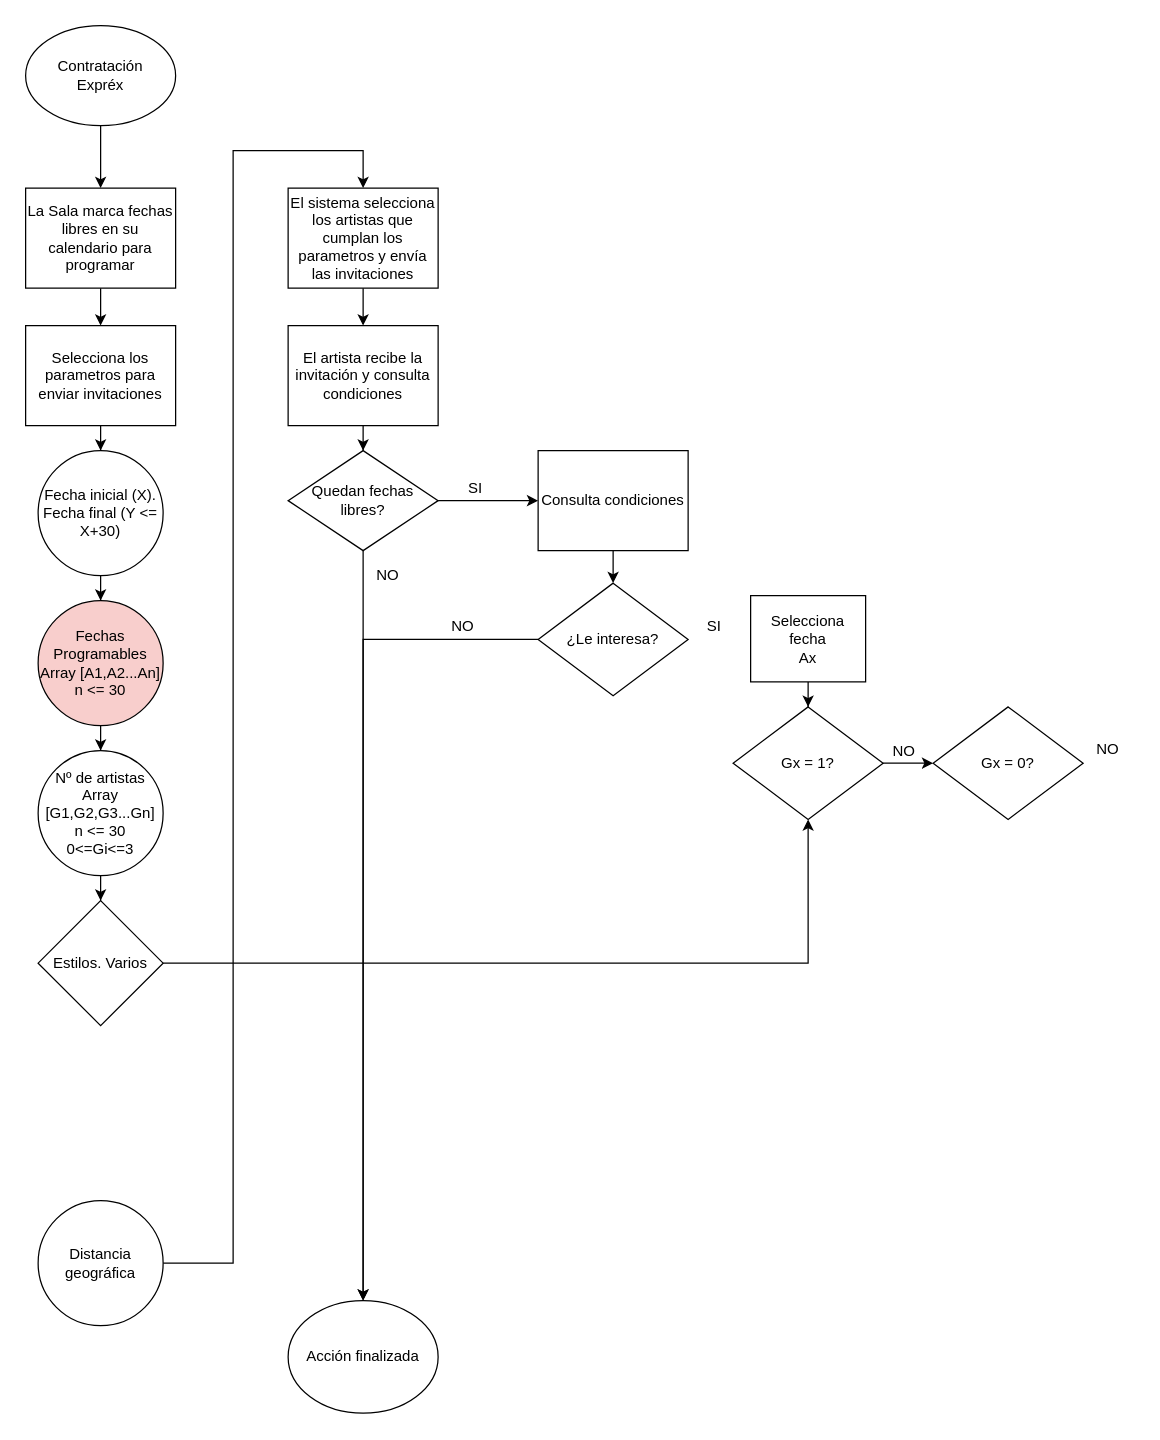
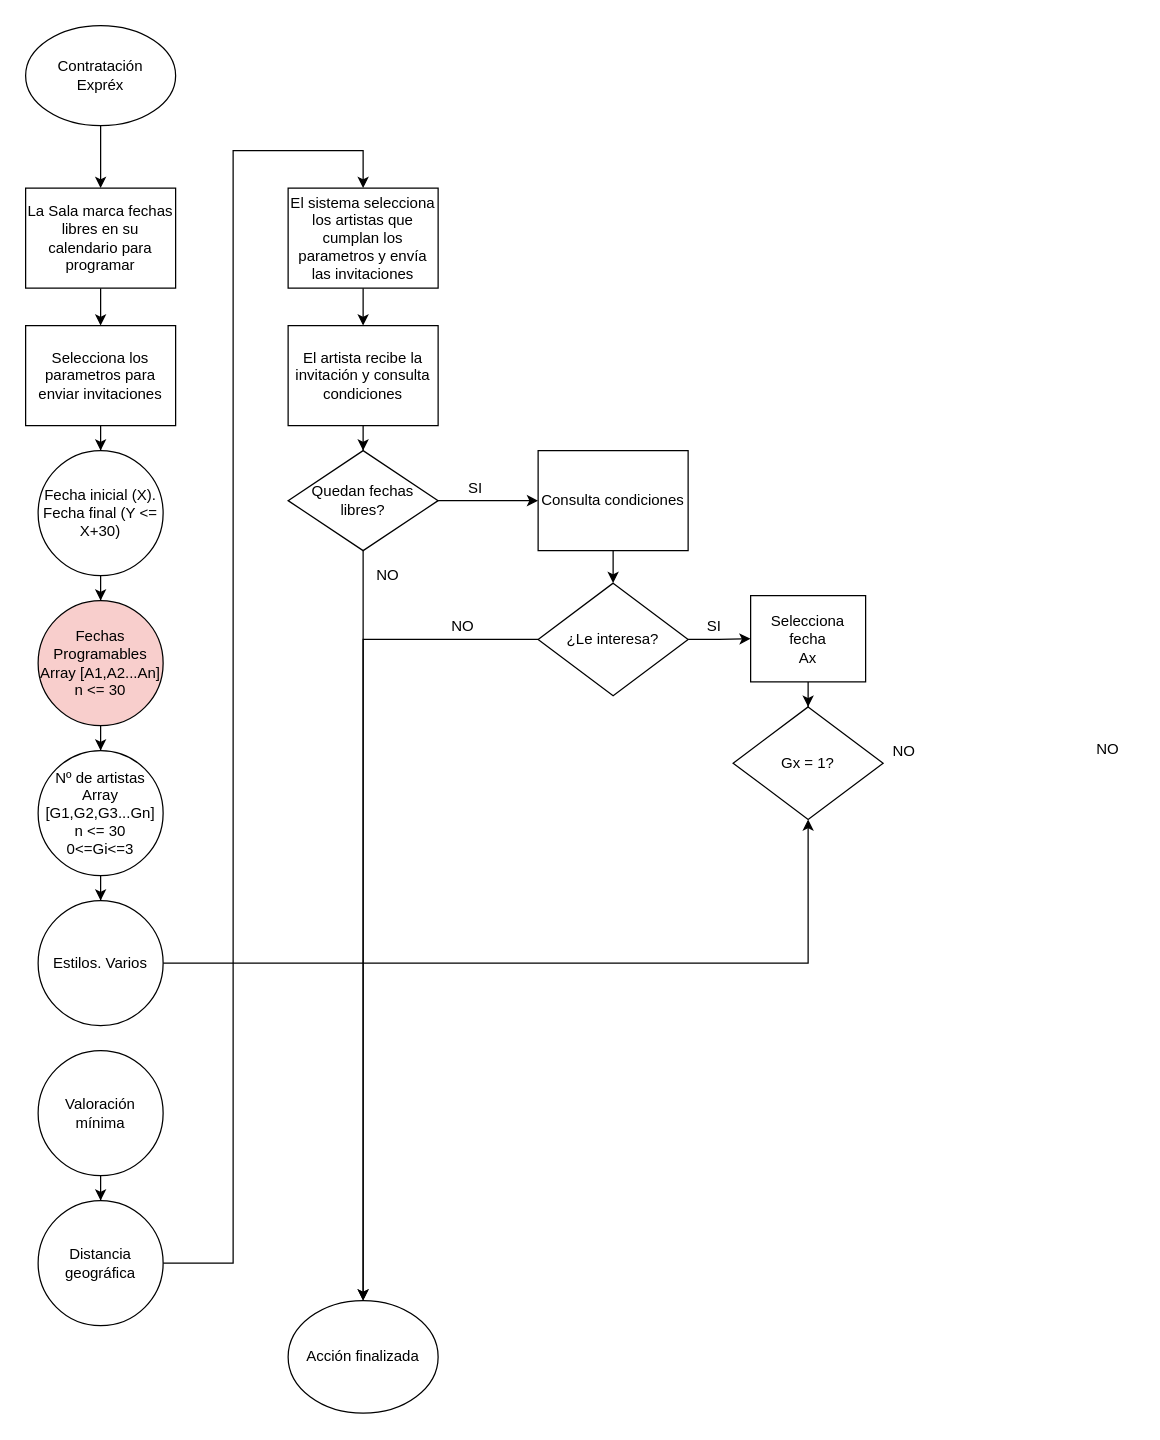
edge "¿Le interesa?" -> "Selecciona fecha Ax": added
edge "Gx = 1?" -> "Gx = 0?": removed
node "Gx = 0?": removed
node "Estilos. Varios": shape diamond -> ellipse
node "Valoración mínima": added
edge "Valoración mínima" -> "Distancia geográfica": added
